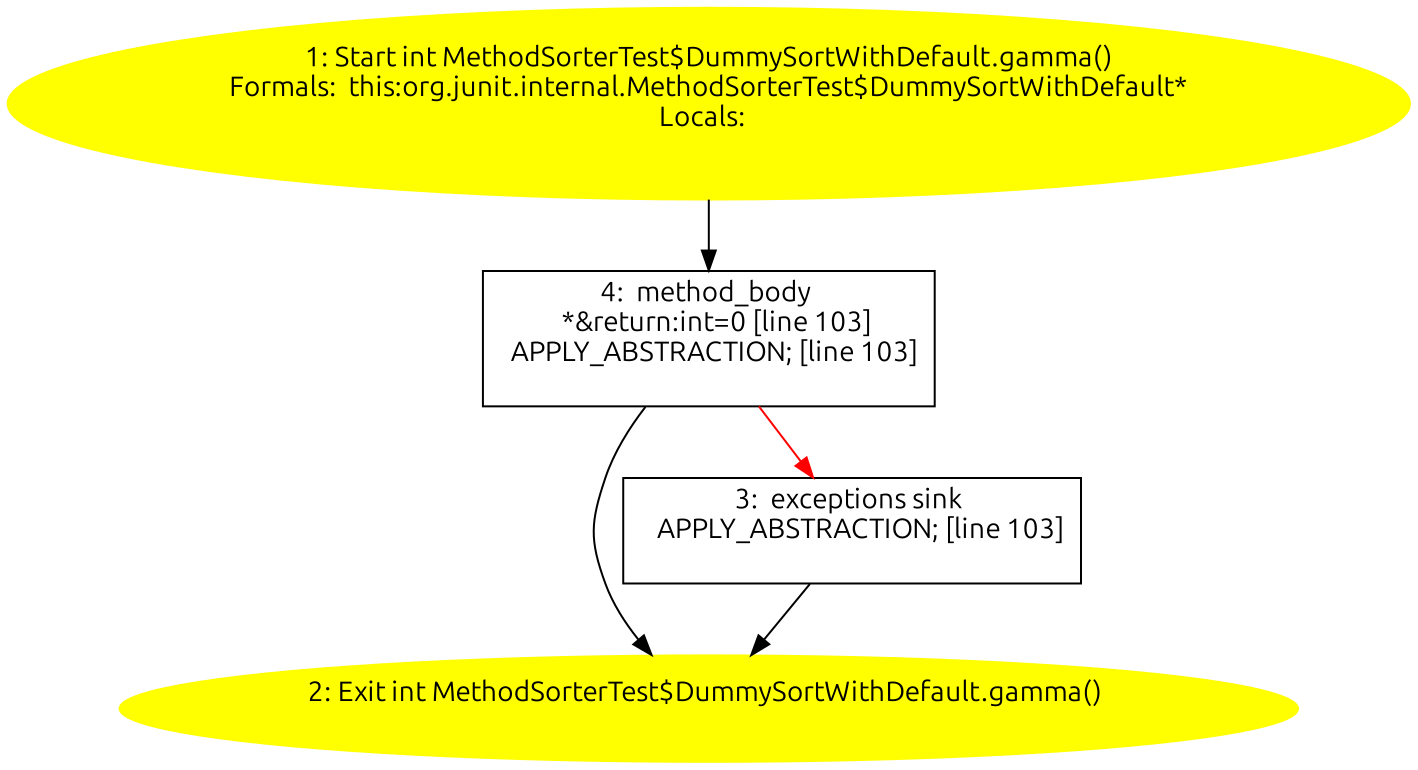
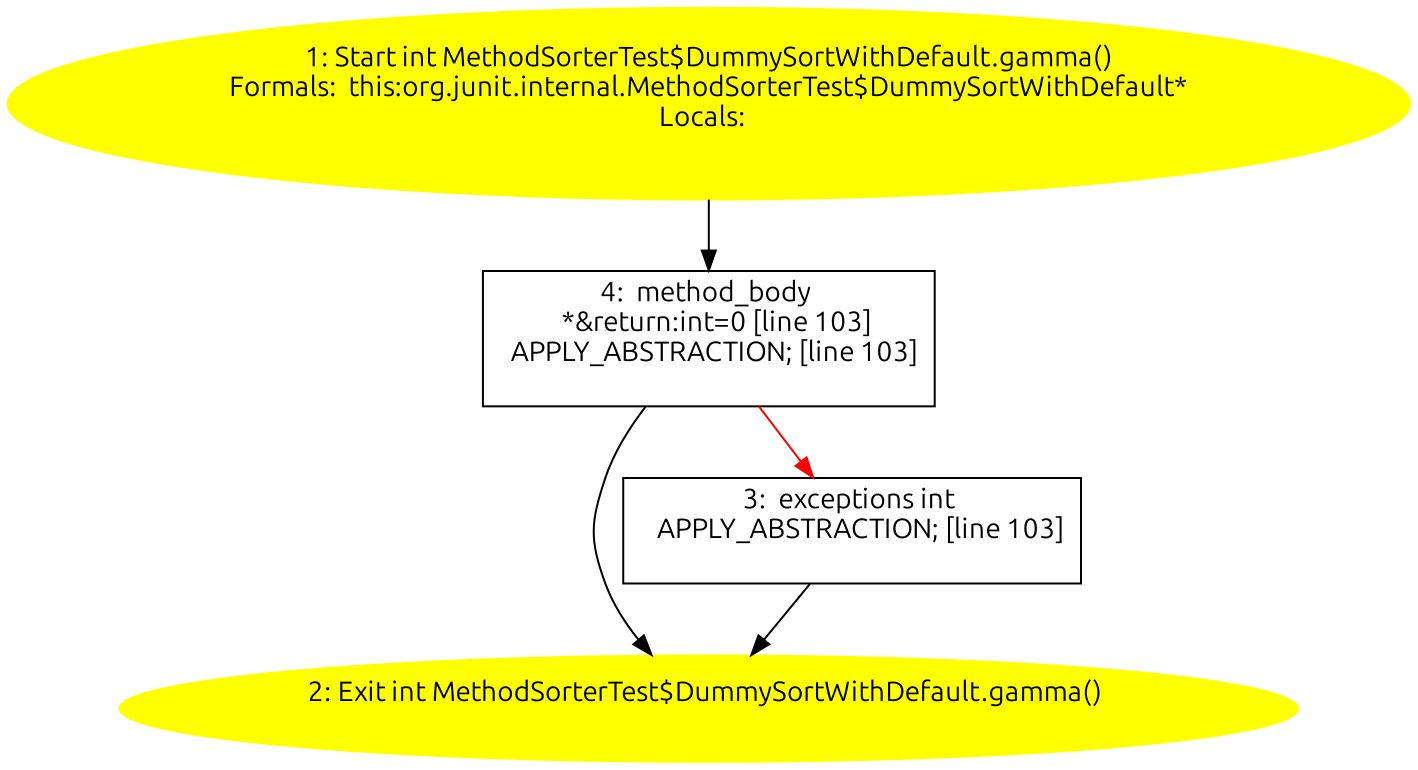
node "3:  exceptions sink APPLY_ABSTRACTION; [line 103]": label "3:  exceptions sink APPLY_ABSTRACTION; [line 103]" -> "3:  exceptions int APPLY_ABSTRACTION; [line 103]"
